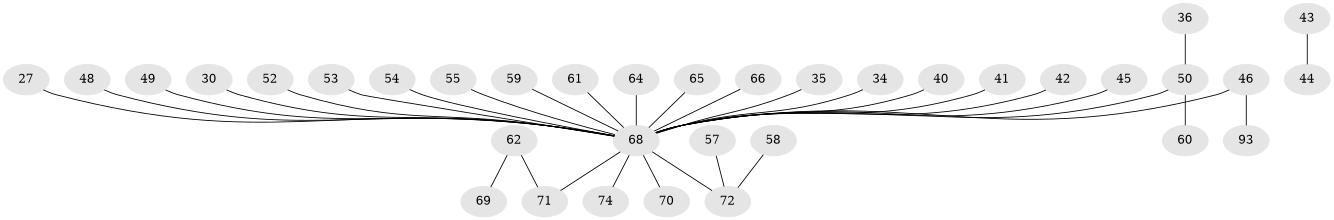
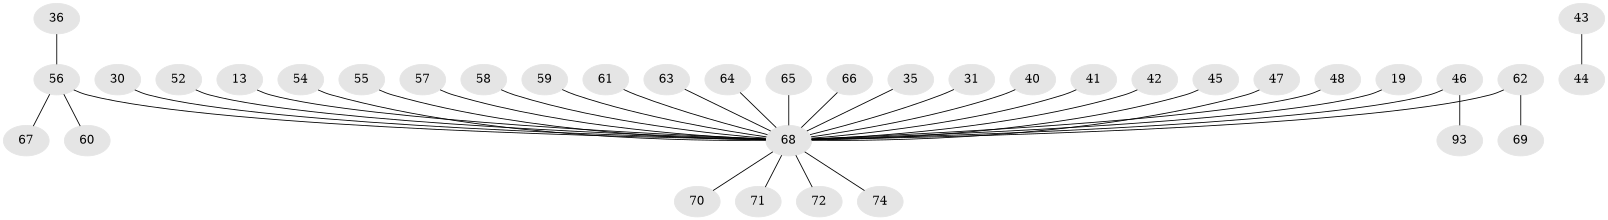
node "27": label "27" -> "47"
node "49": label "49" -> "19"
node "53": label "53" -> "13"
node "63": added
node "34": label "34" -> "31"
node "50": label "50" -> "56"
node "67": added
edge "62" -- "71": now "62" -- "68"
edge "57" -- "72": now "57" -- "68"
edge "58" -- "72": now "58" -- "68"
